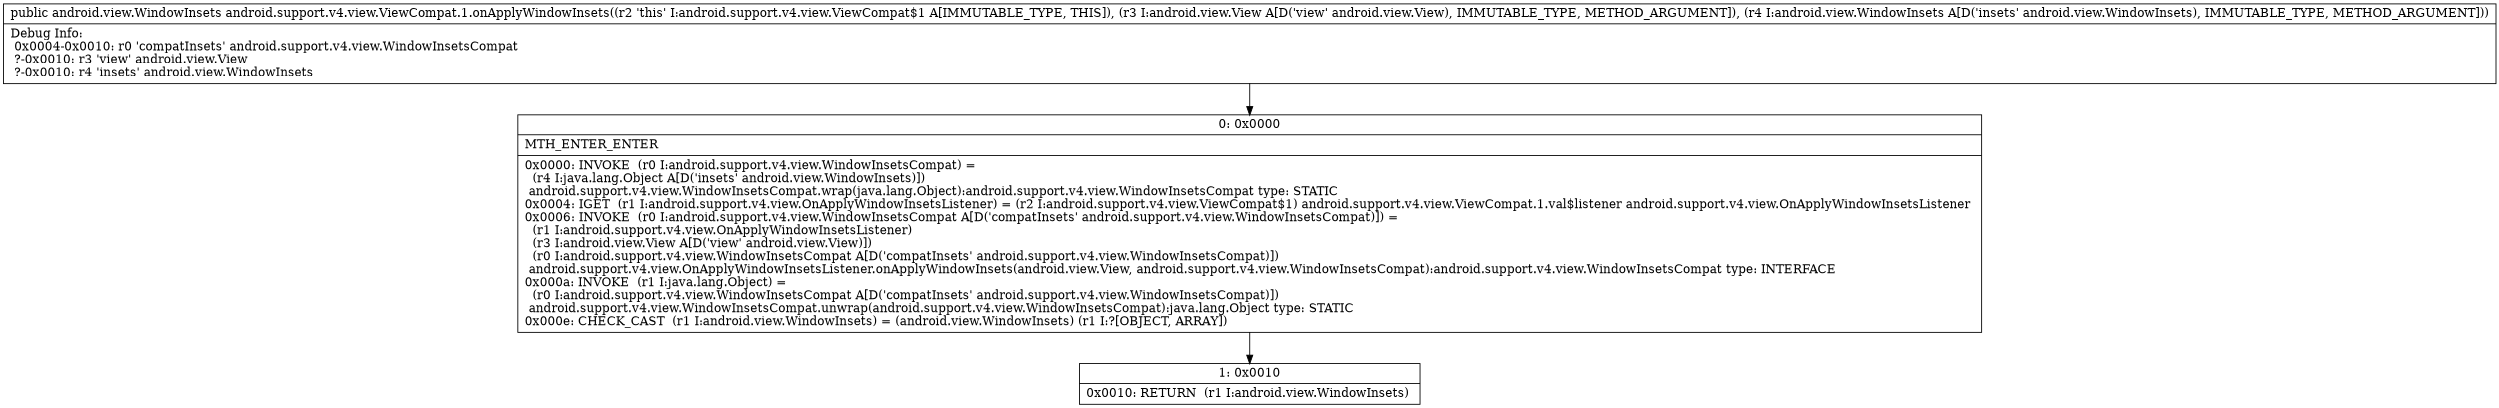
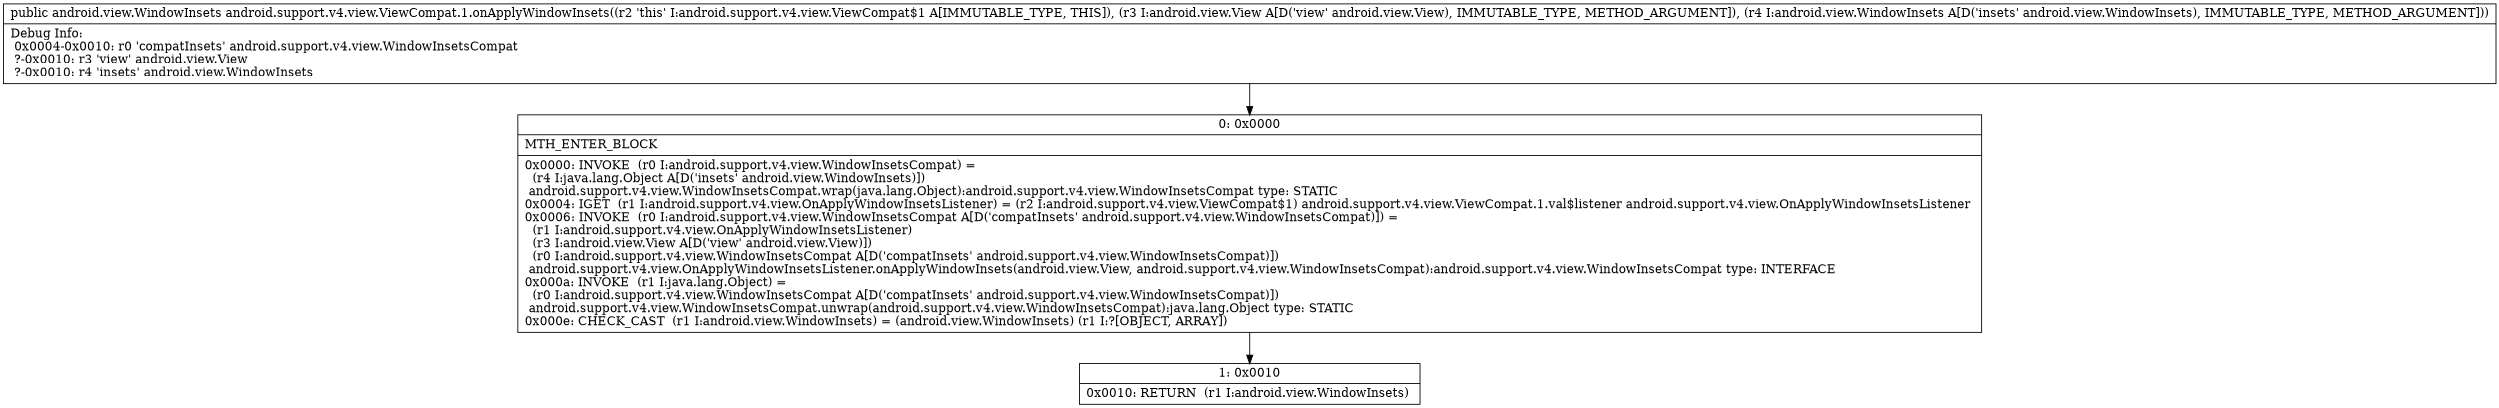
node "0: 0x0000": text "MTH_ENTER_ENTER" -> "MTH_ENTER_BLOCK"
